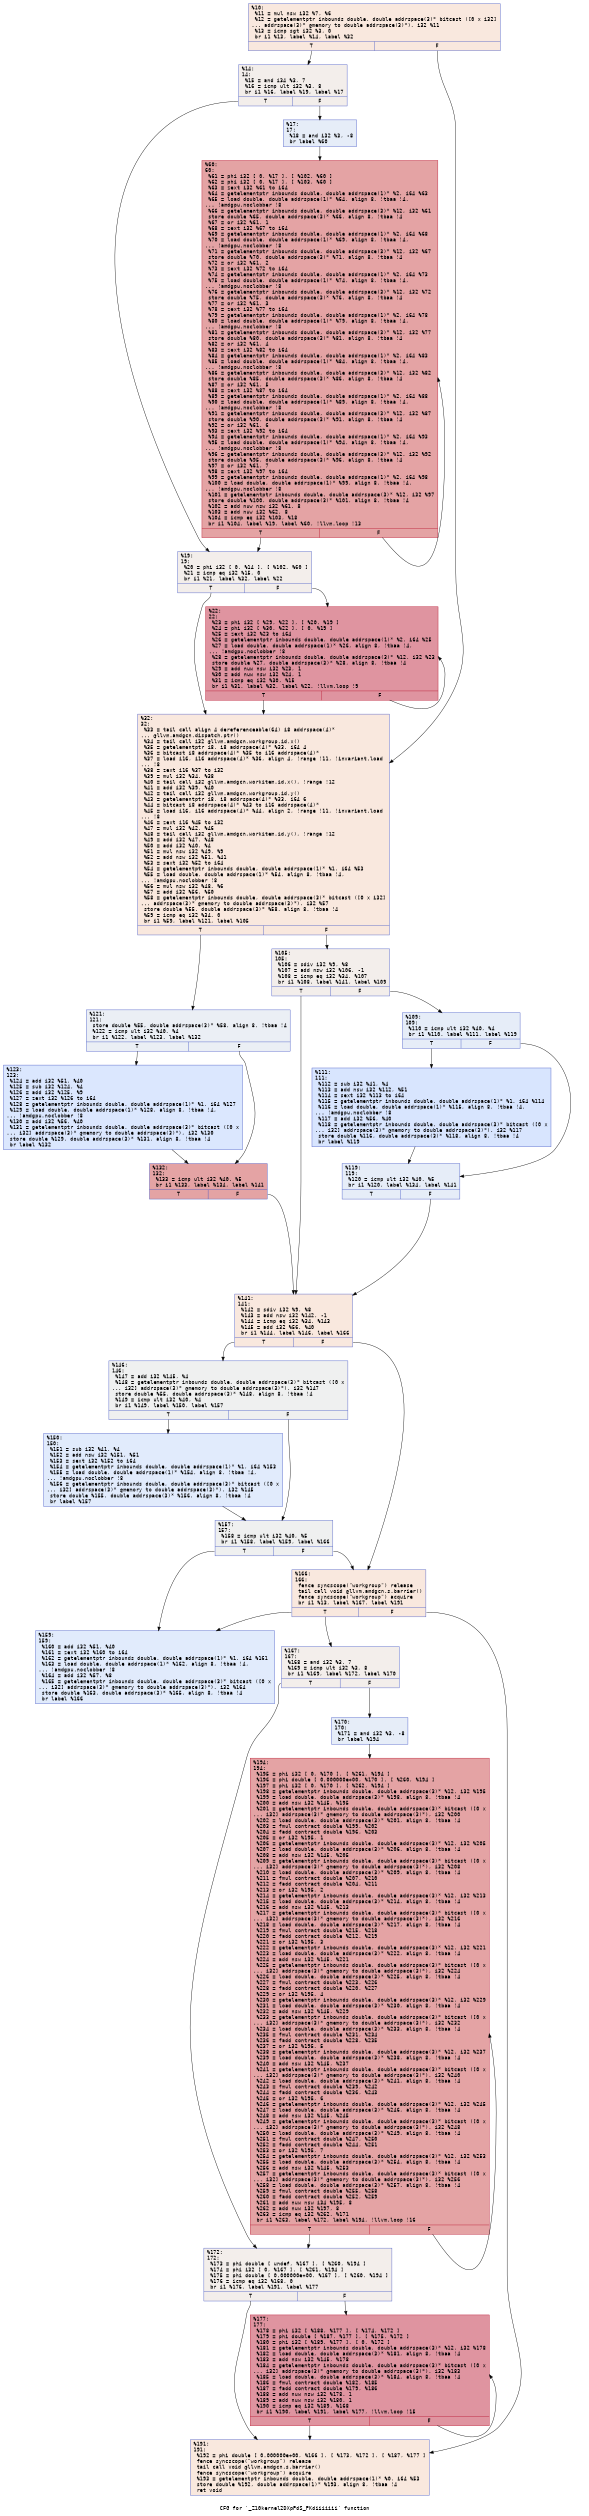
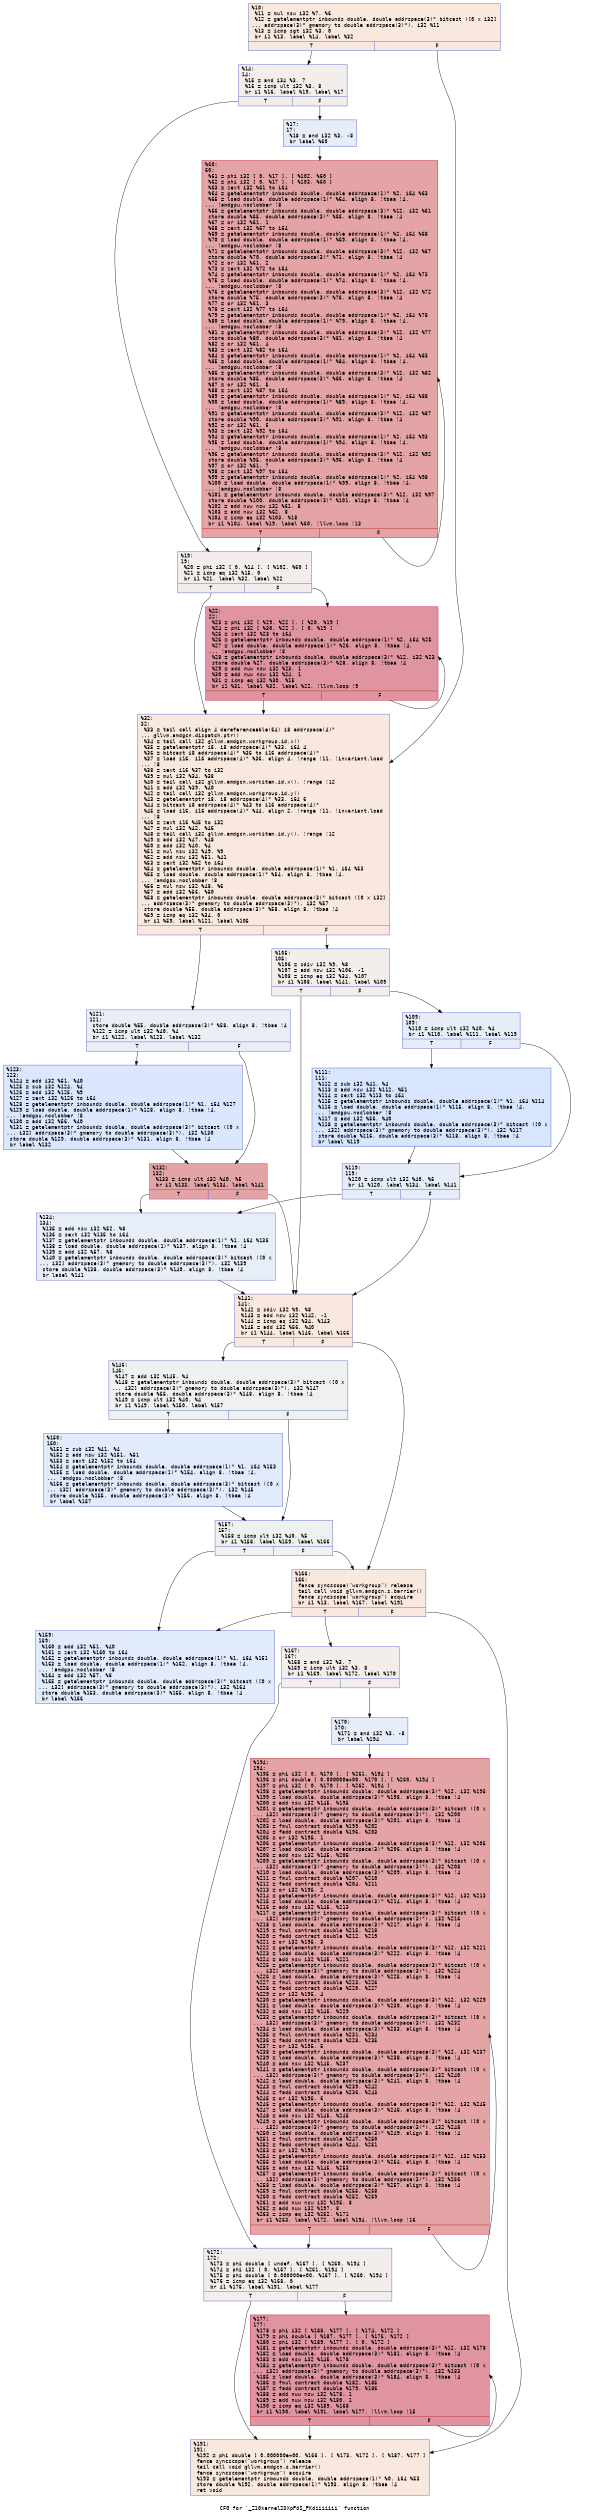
node "%134:": added
node "%194:": text "%261 = add nuw nsw i34 %195, 8" -> "%261 = add nuw nsw i32 %195, 8"
